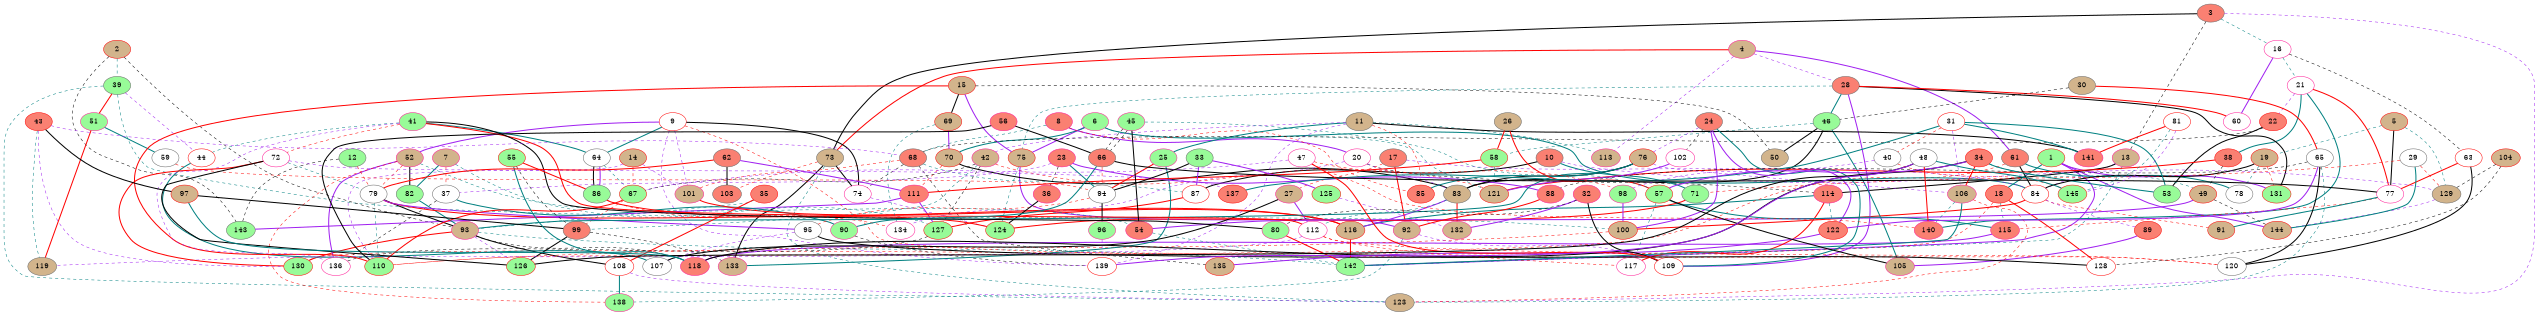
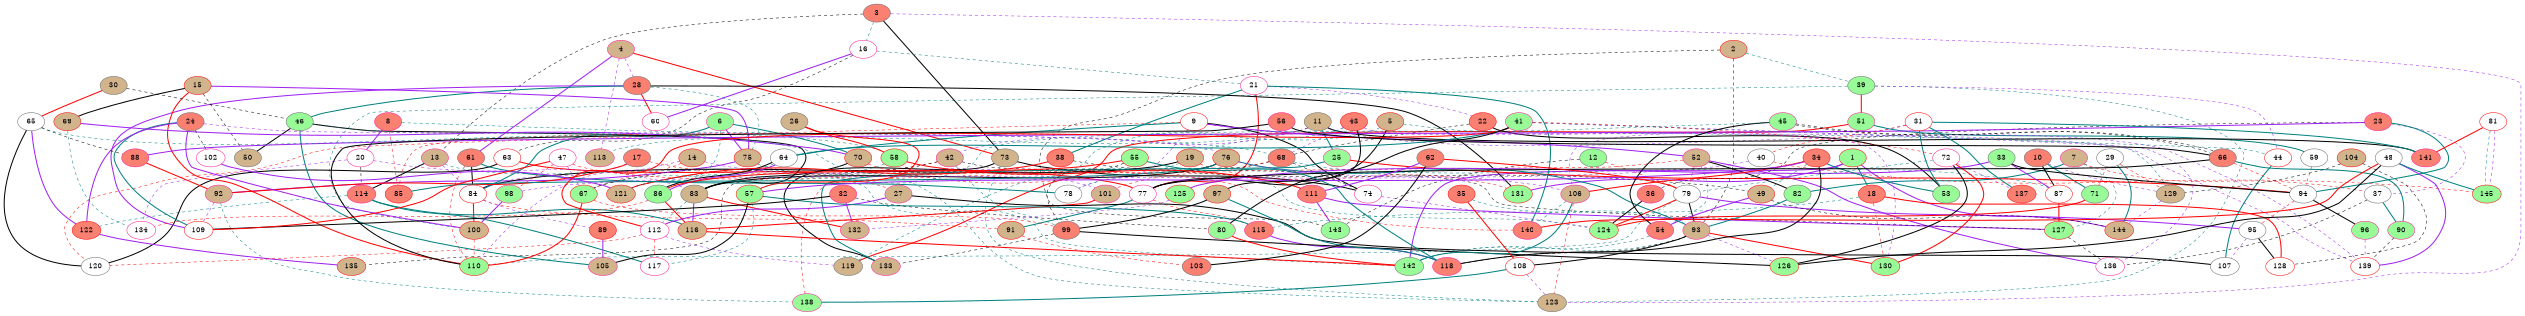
edge "9" -- "101": now "9" -- "78"
edge "73" -- "103": now "91" -- "103"
edge "114" -- "117": color red -> teal
